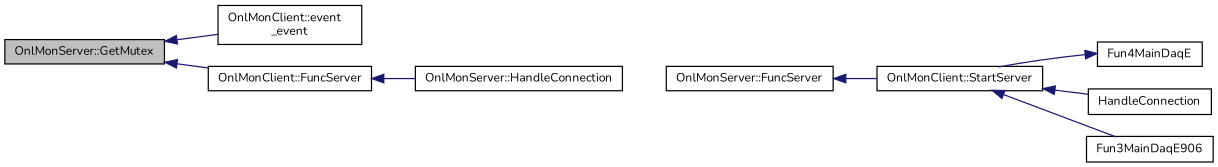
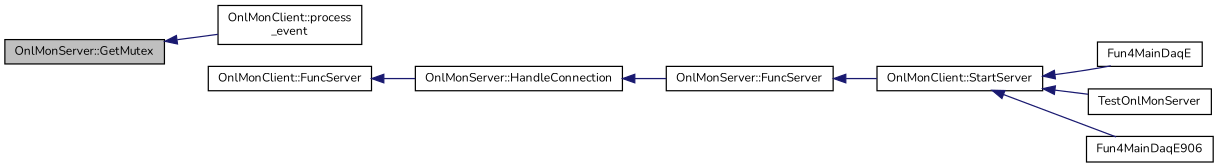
node "OnlMonClient::event _event": label "OnlMonClient::event _event" -> "OnlMonClient::process _event"
edge "OnlMonClient::StartServer" -> "Fun4MainDaqE": reversed
edge "OnlMonClient::FuncServer" -> "OnlMonServer::GetMutex": removed
edge "OnlMonServer::FuncServer" -> "OnlMonServer::HandleConnection": added
node "HandleConnection": label "HandleConnection" -> "TestOnlMonServer"
node "Fun3MainDaqE906": label "Fun3MainDaqE906" -> "Fun4MainDaqE906"
